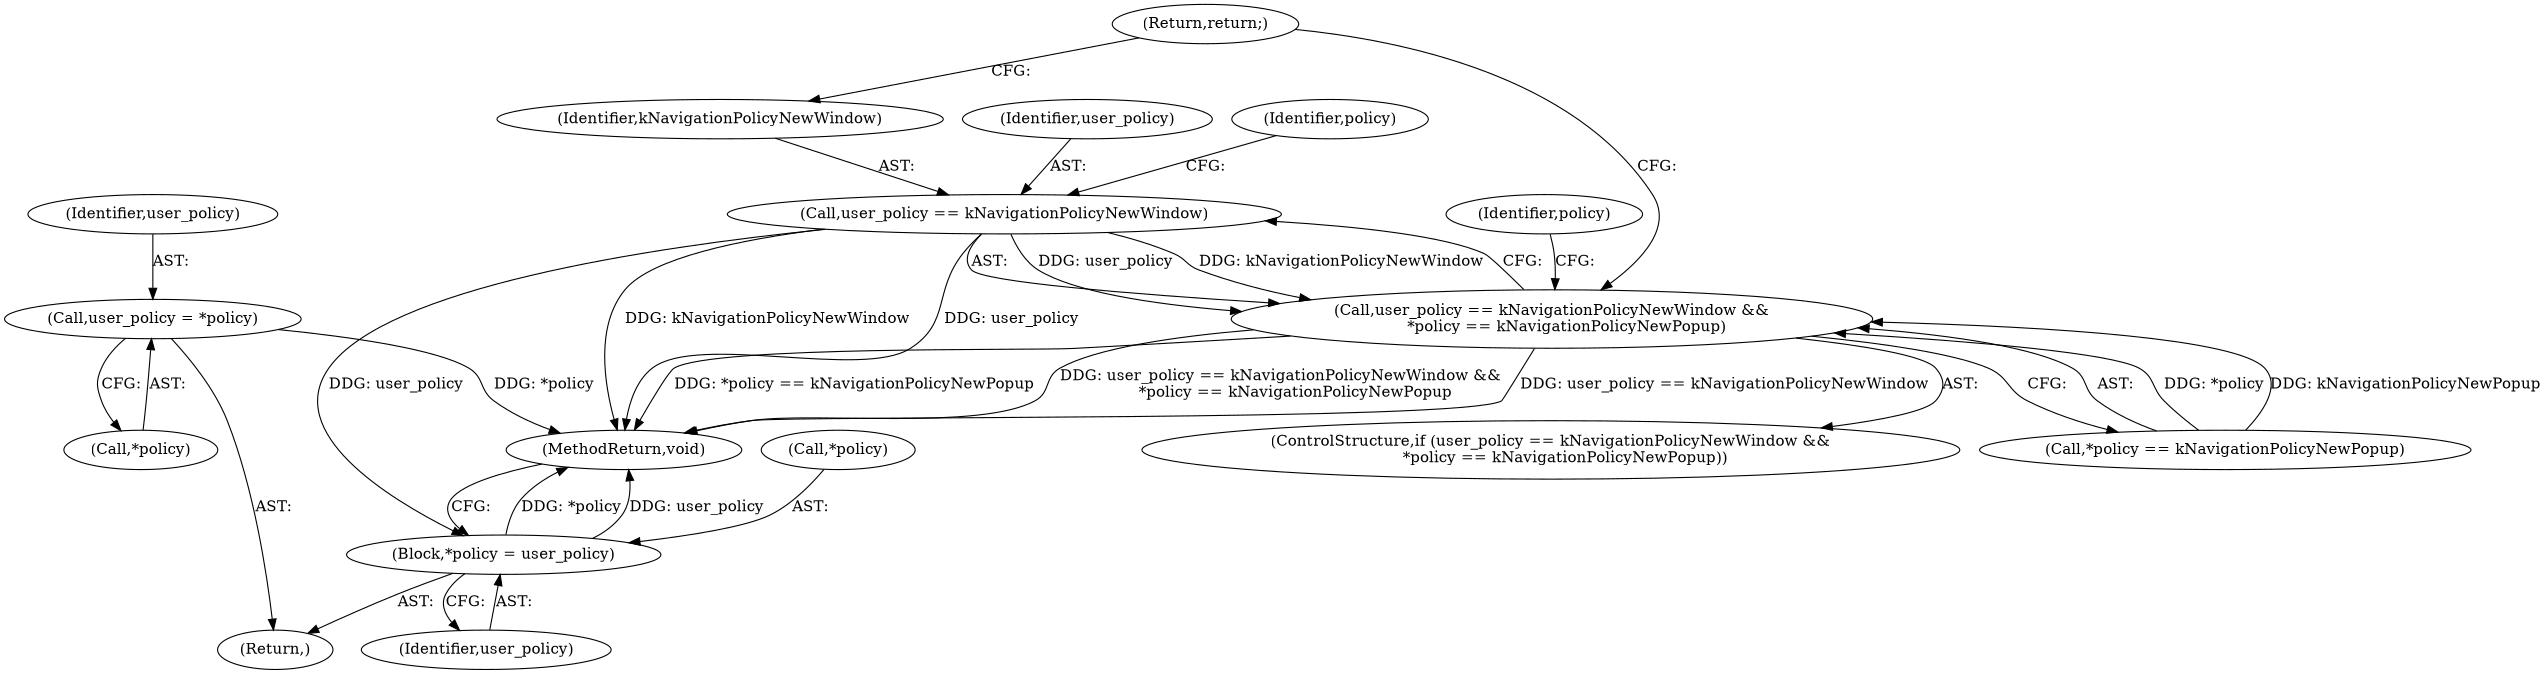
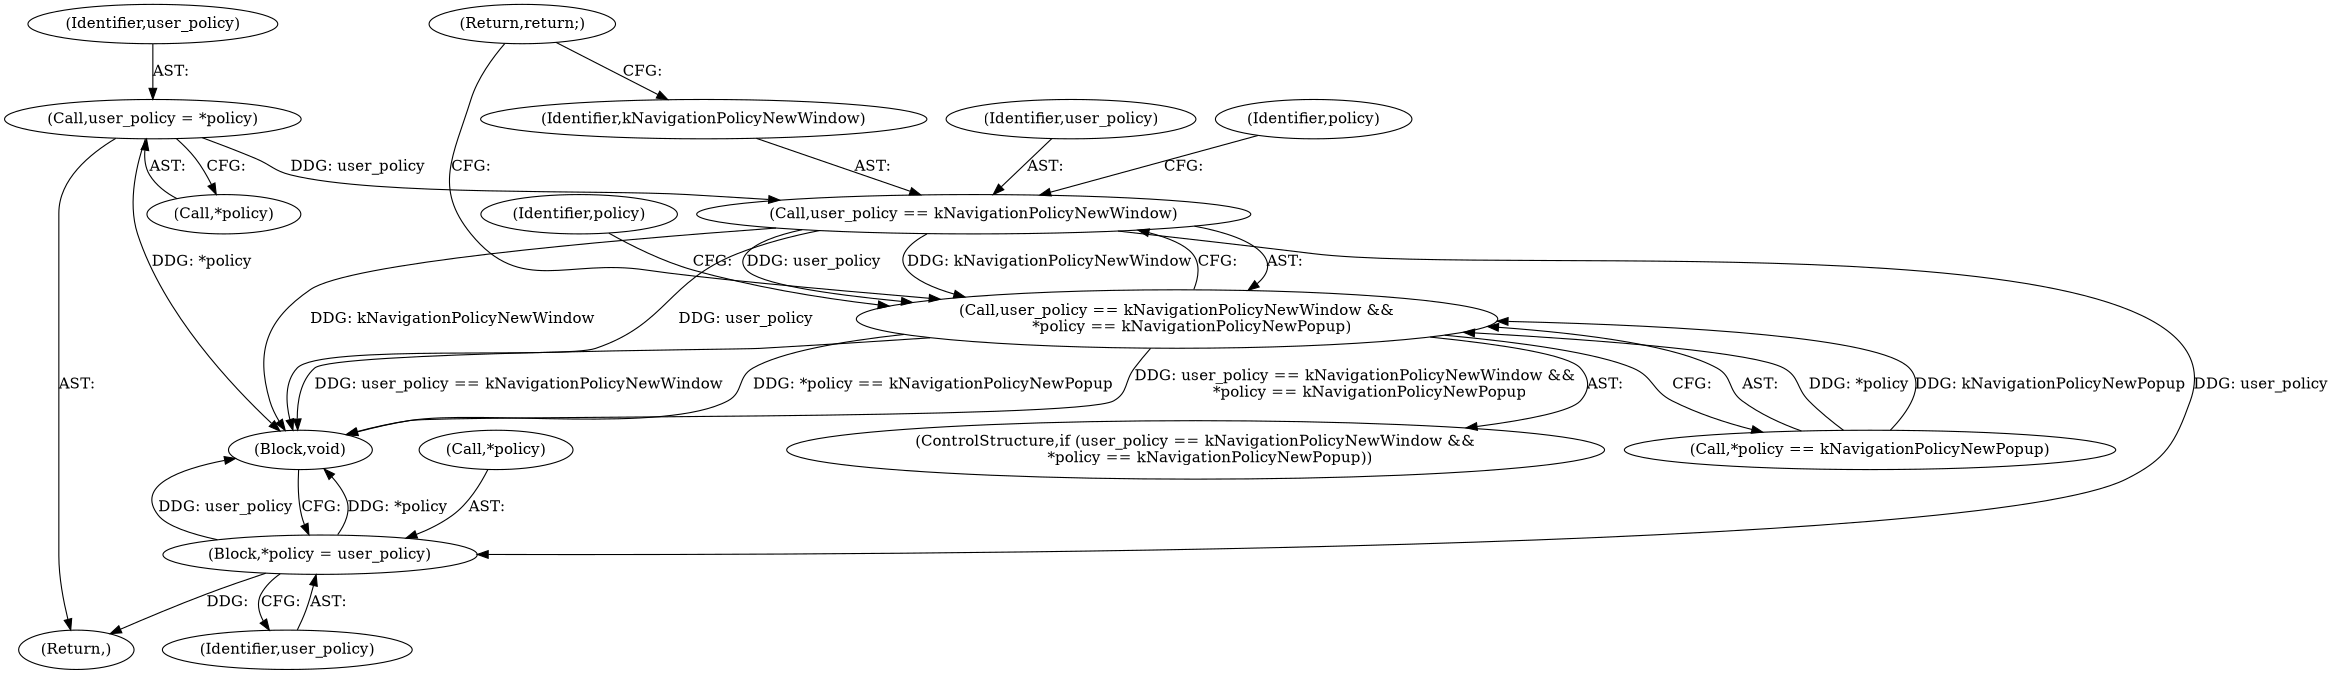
edge "(Call,user_policy = *policy)" -> "(Call,user_policy == kNavigationPolicyNewWindow)": added, label "DDG: user_policy"
node "(MethodReturn,void)": label "(MethodReturn,void)" -> "(Block,void)"
edge "(Block,*policy = user_policy)" -> "(Return,)": label "AST: " -> "DDG: "
